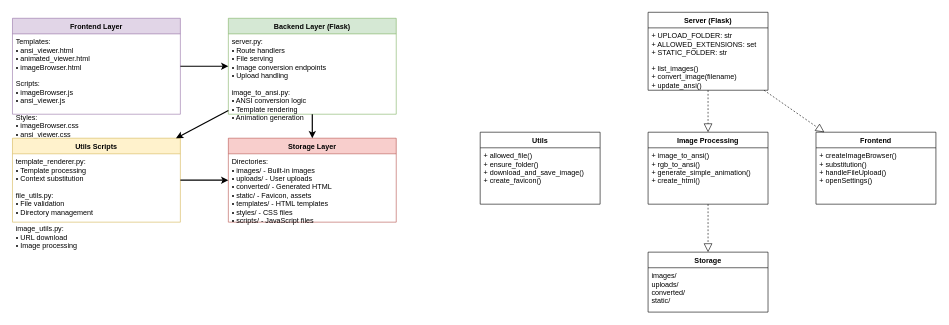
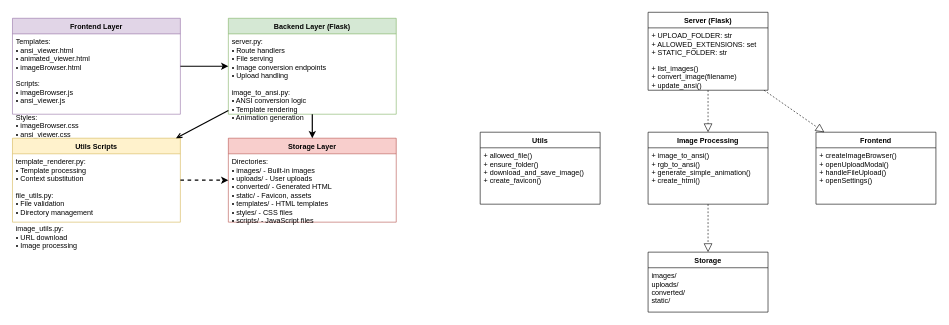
edge "Backend Layer (Flask)" -> "Utils Scripts": arrowhead classic -> open
node "+ createImageBrowser() + substitution() + handleFileUpload() + openSettings()": label "+ createImageBrowser() + substitution() + handleFileUpload() + openSettings()" -> "+ createImageBrowser() + openUploadModal() + handleFileUpload() + openSettings()"
edge "Utils Scripts" -> "Storage Layer": style solid -> dashed
